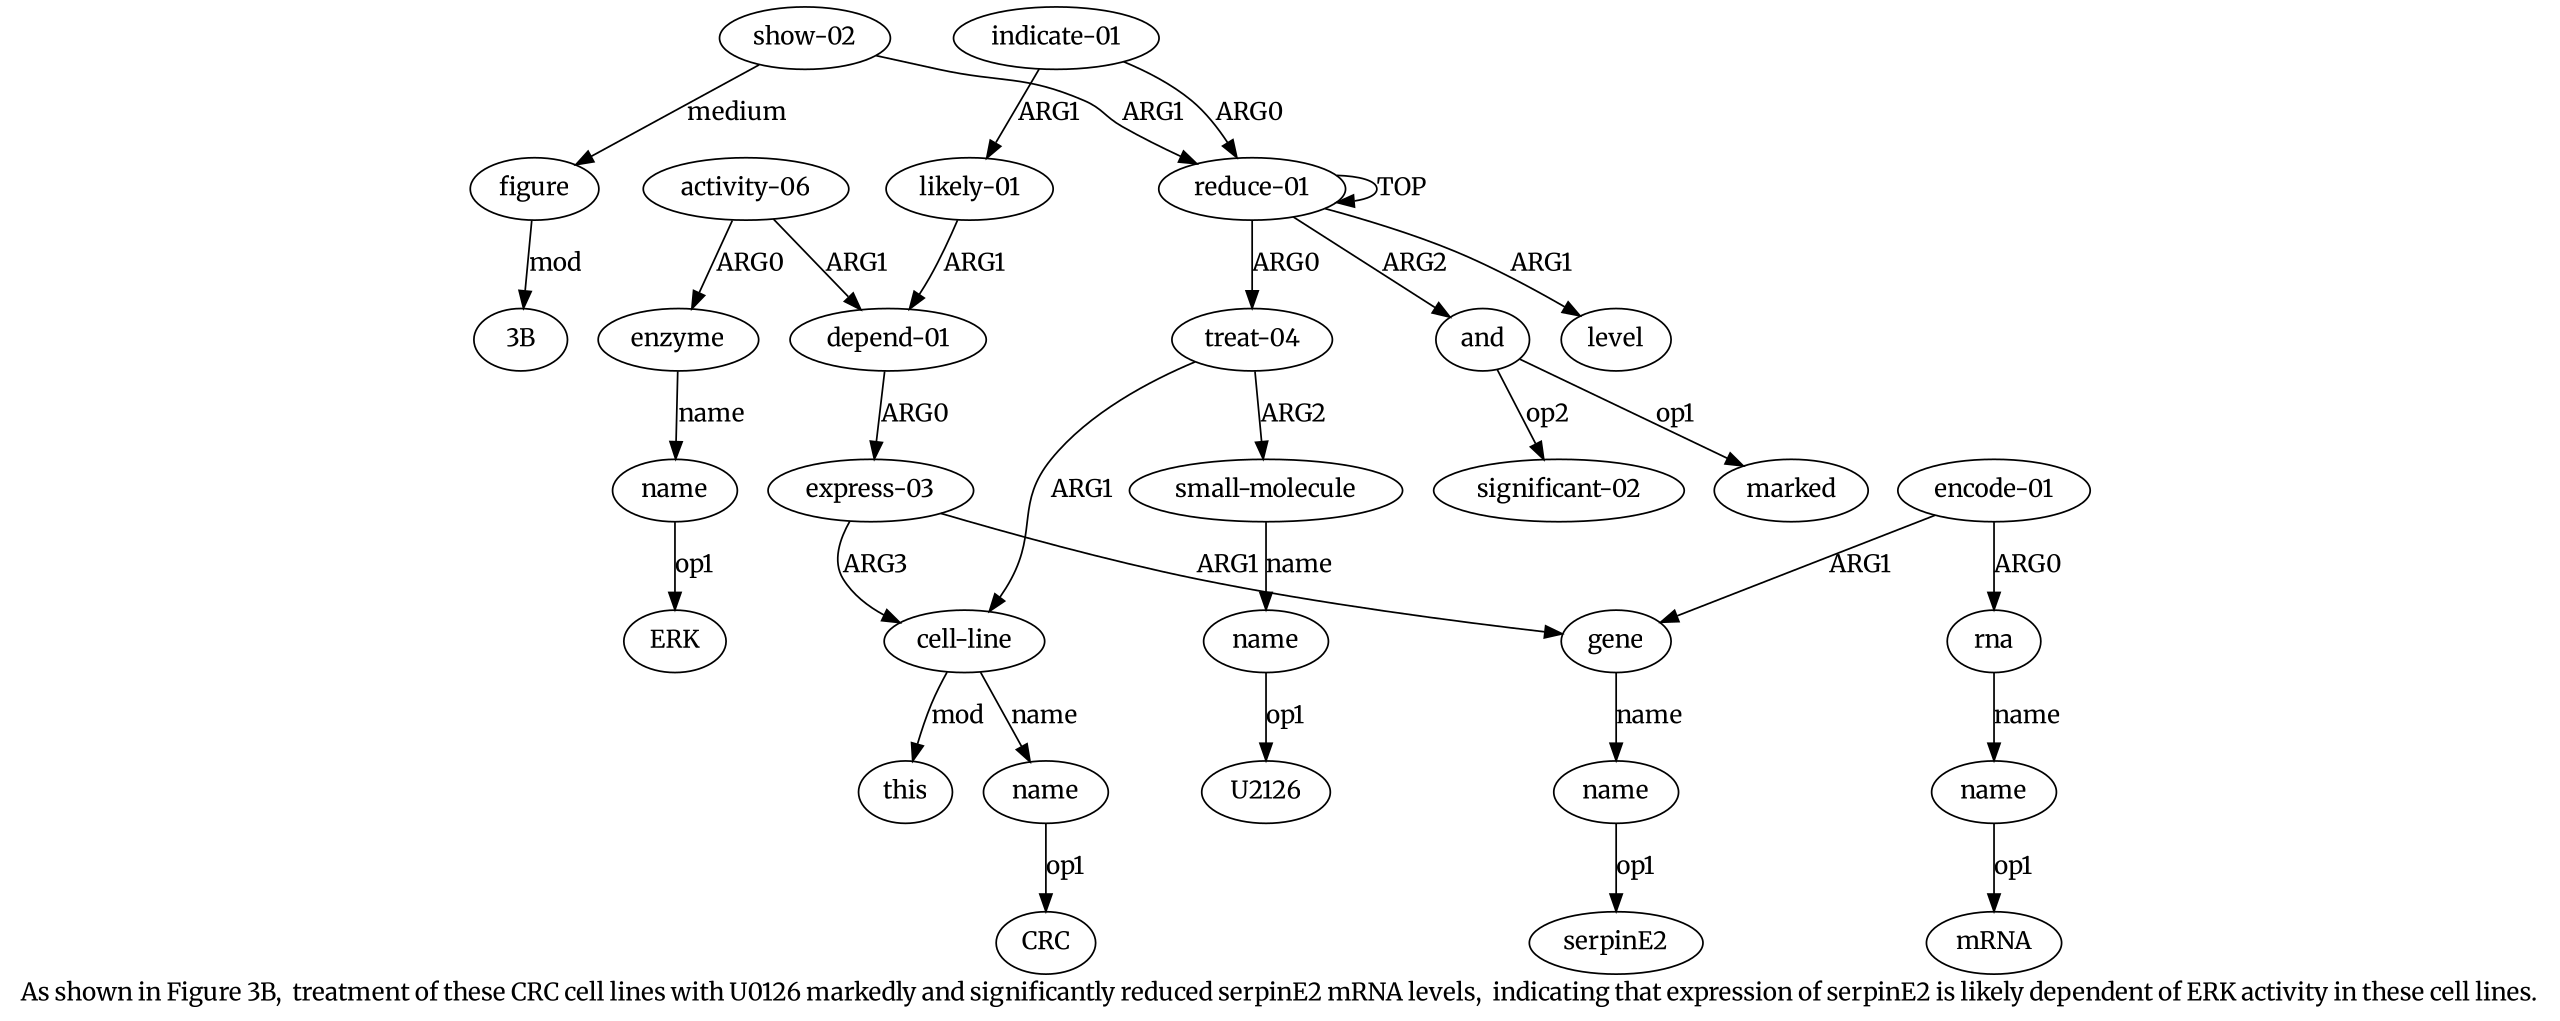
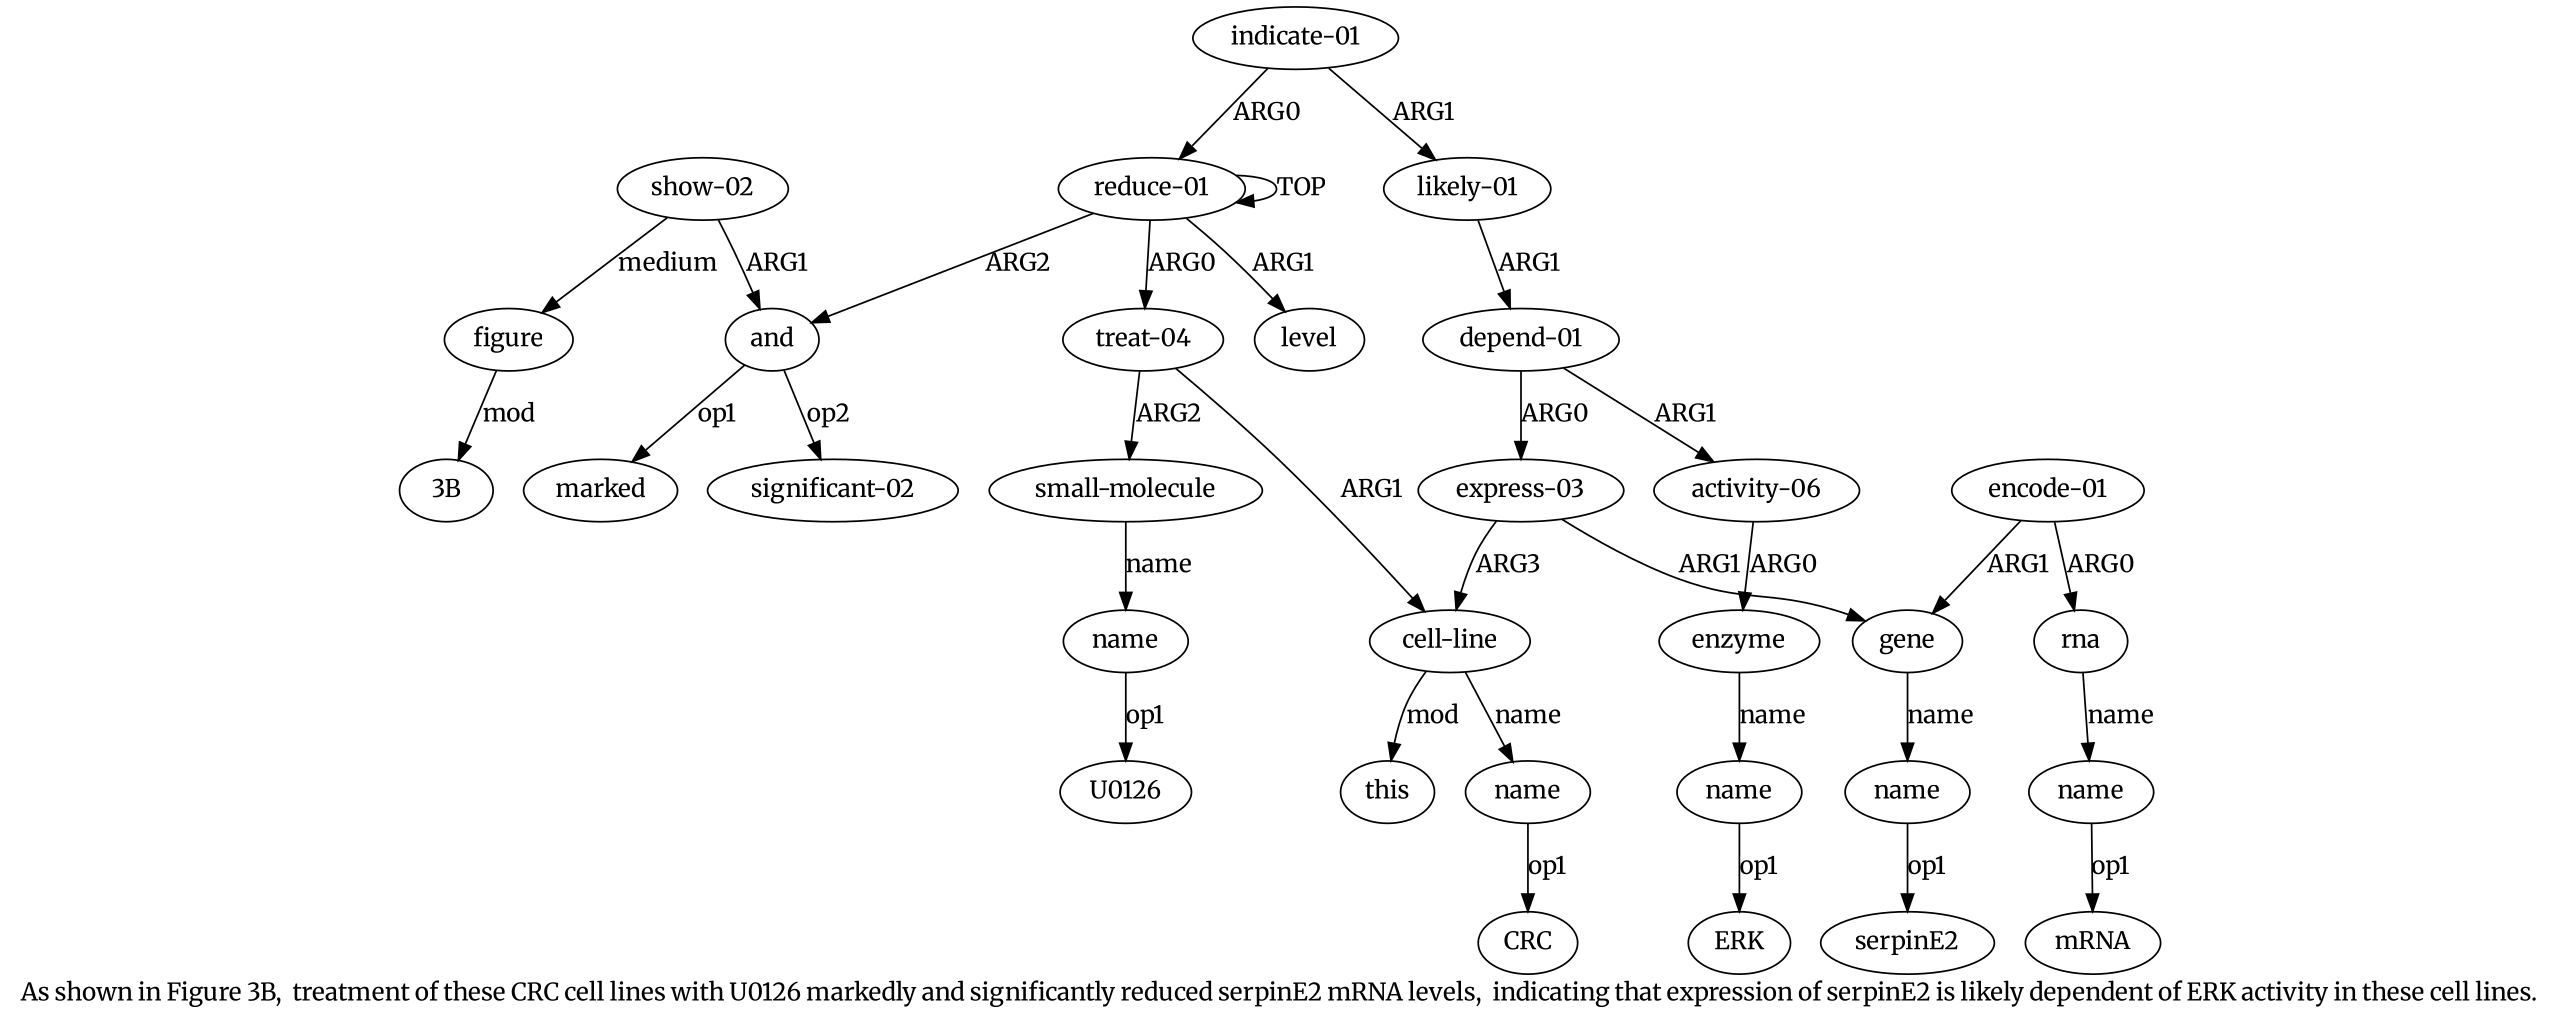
edge "show-02" -> "reduce-01": now "show-02" -> "and"
edge "activity-06" -> "depend-01": reversed
node "U2126": label "U2126" -> "U0126"
